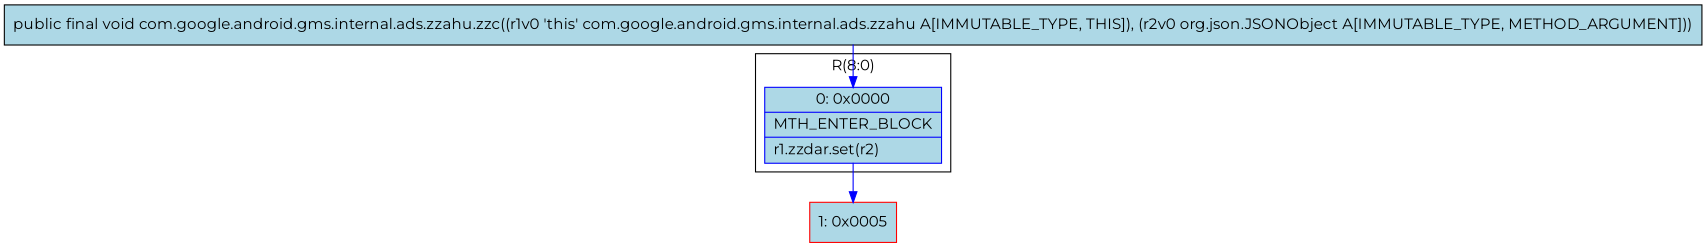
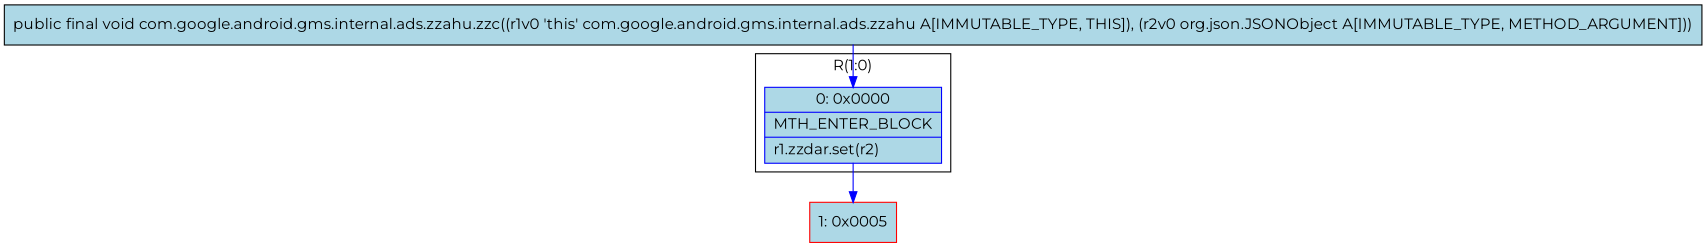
cluster "R(8:0)": label "R(8:0)" -> "R(1:0)"
